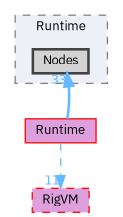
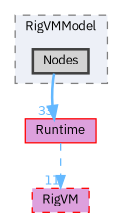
cluster "Runtime": label "Runtime" -> "RigVMModel"
edge "Runtime" -> "Nodes": reversed
